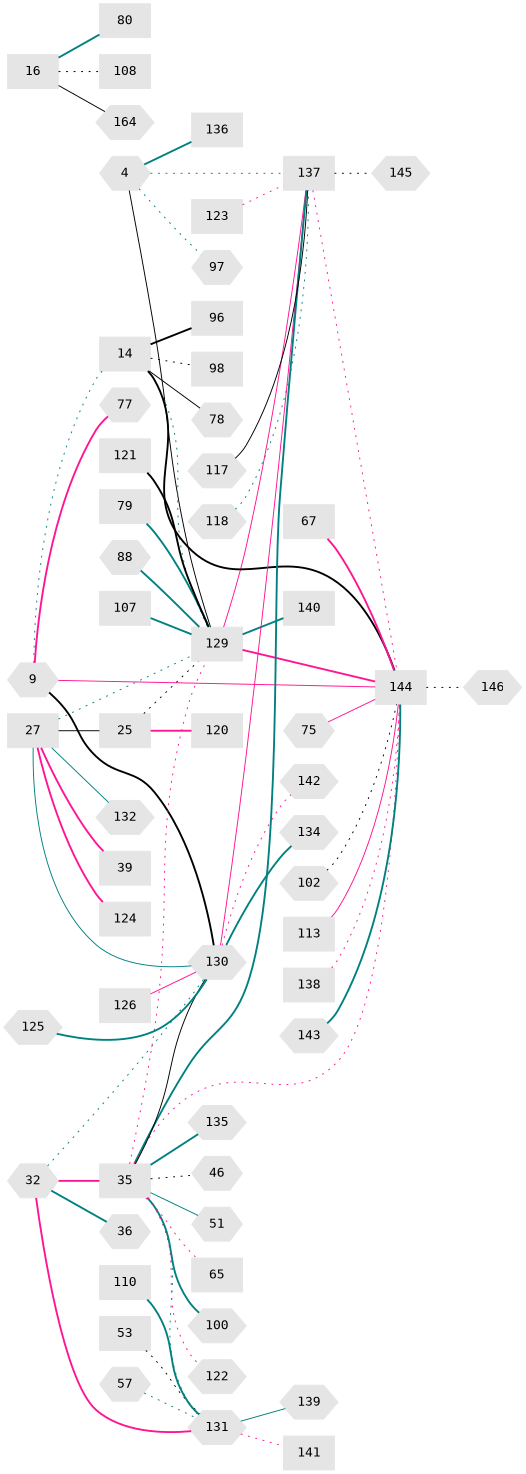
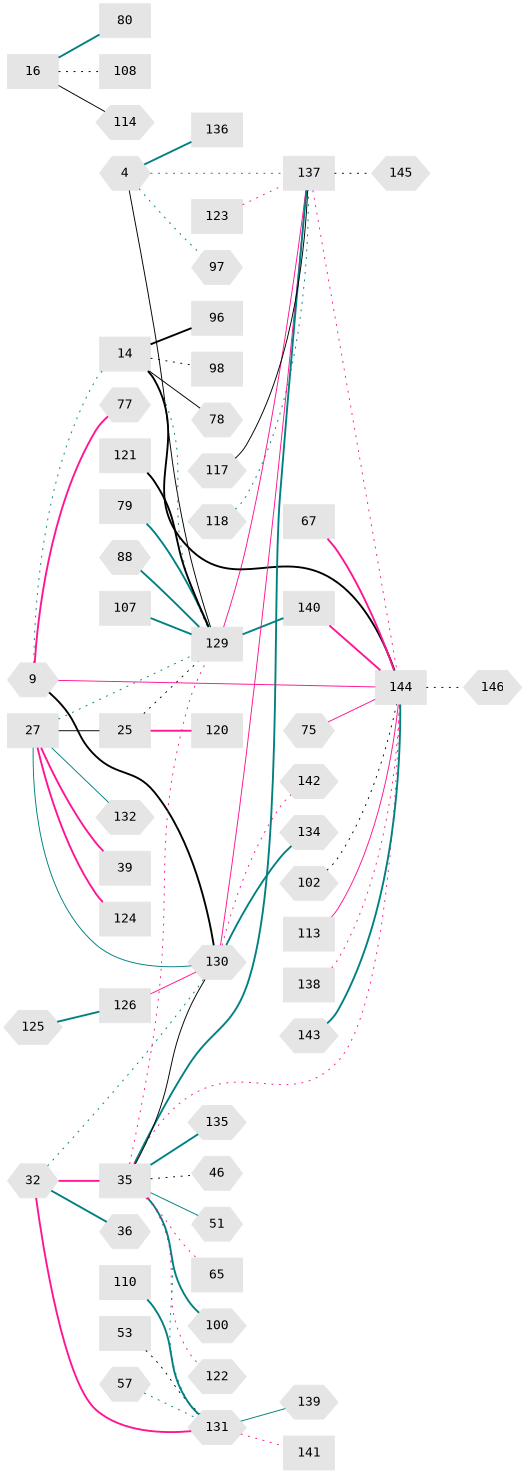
node "164": label "164" -> "114"
edge "129" -- "144": now "140" -- "144"
edge "130" -- "125": now "126" -- "125"
